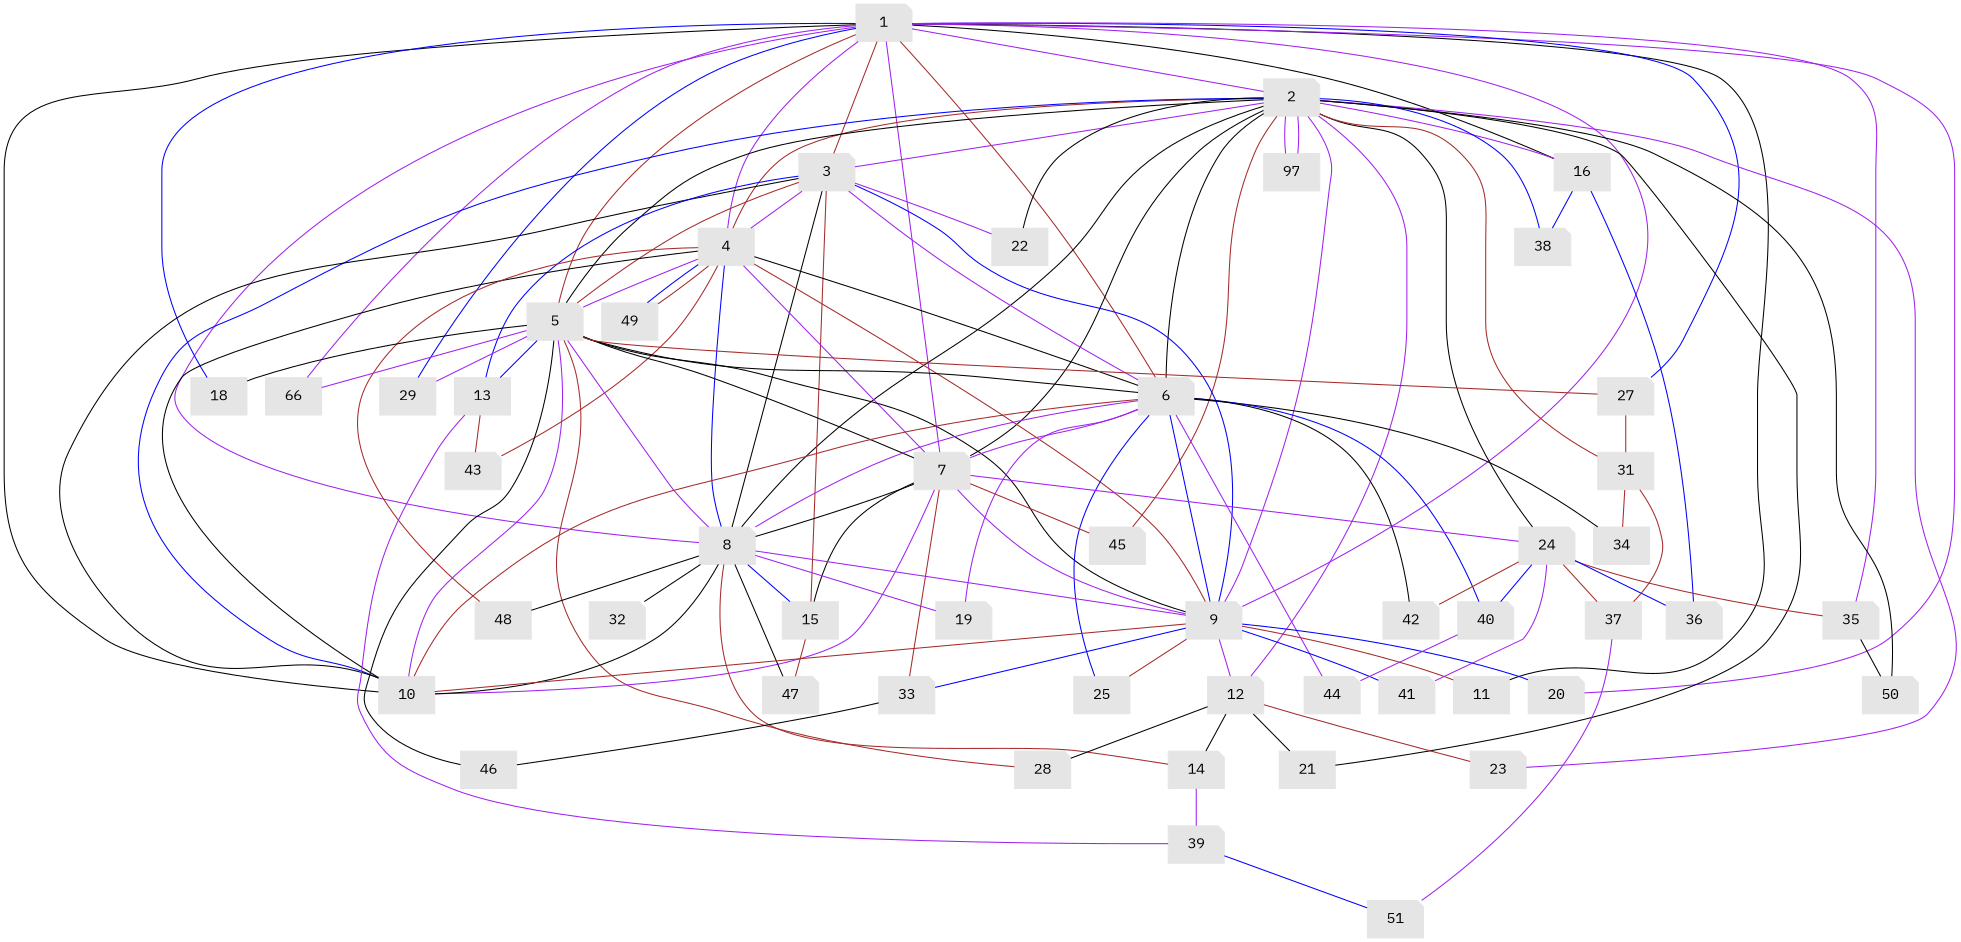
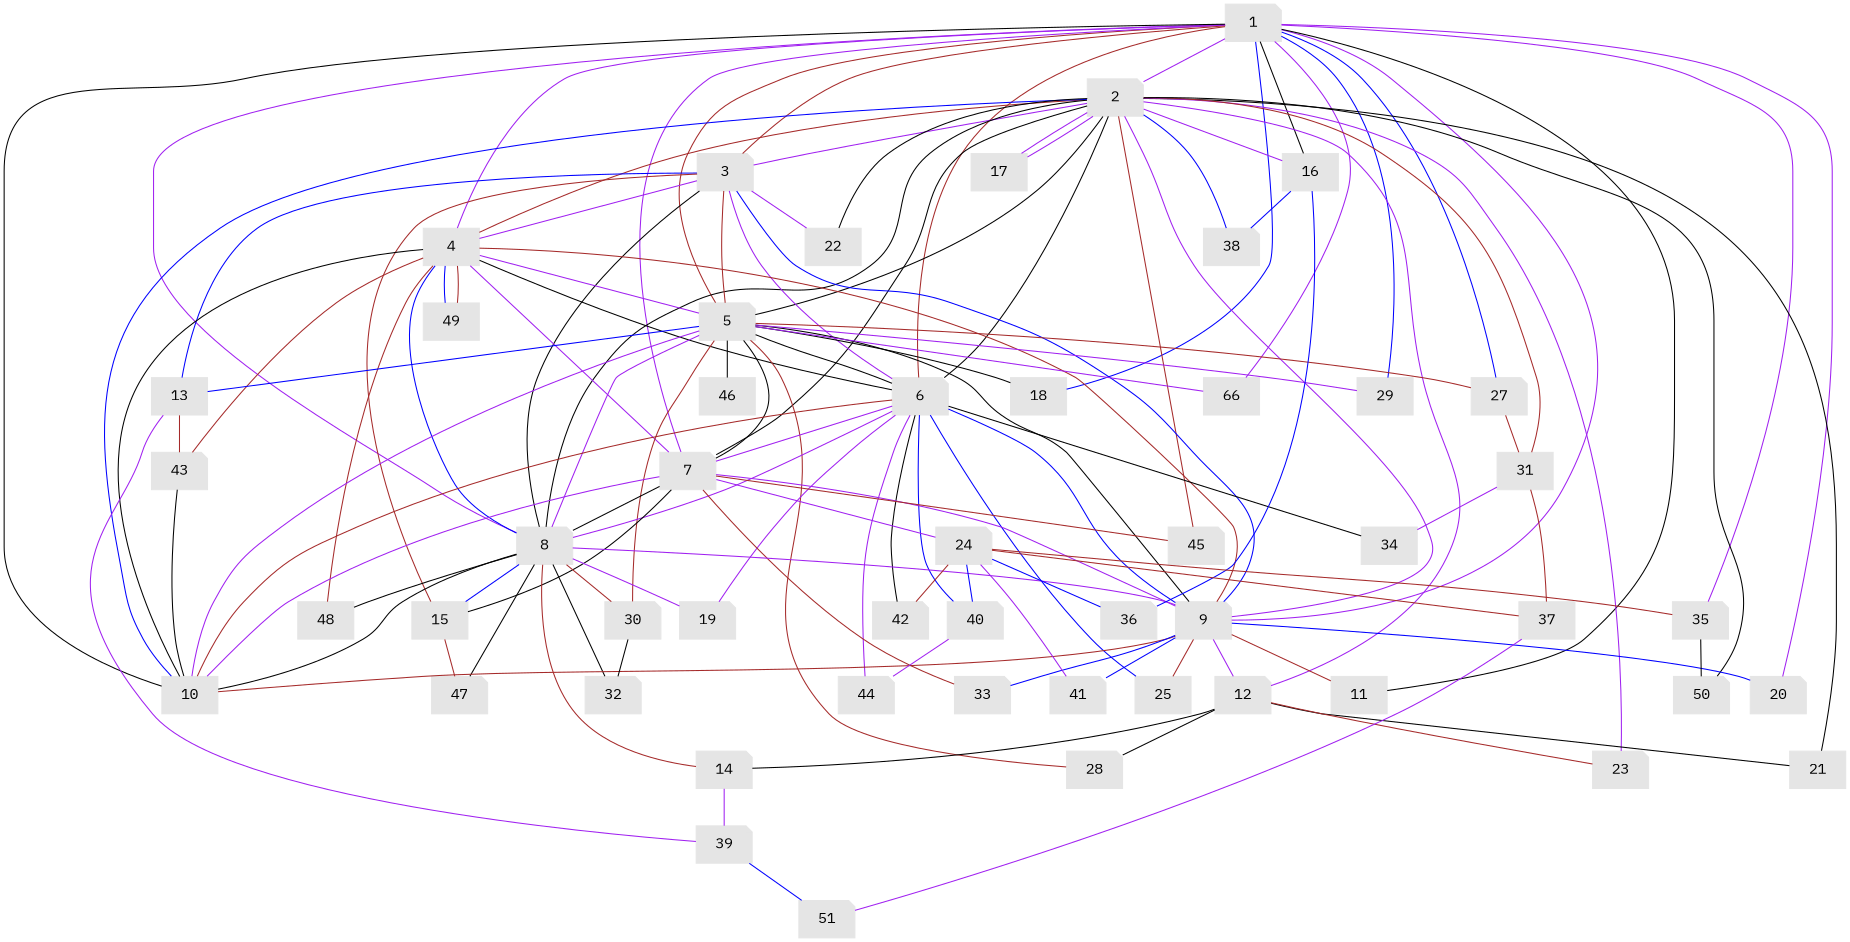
node "97": label "97" -> "17"
edge "2" -- "24": removed
edge "3" -- "10": now "43" -- "10"
edge "31" -- "34": color brown -> purple
node "30": added
edge "33" -- "46": removed
